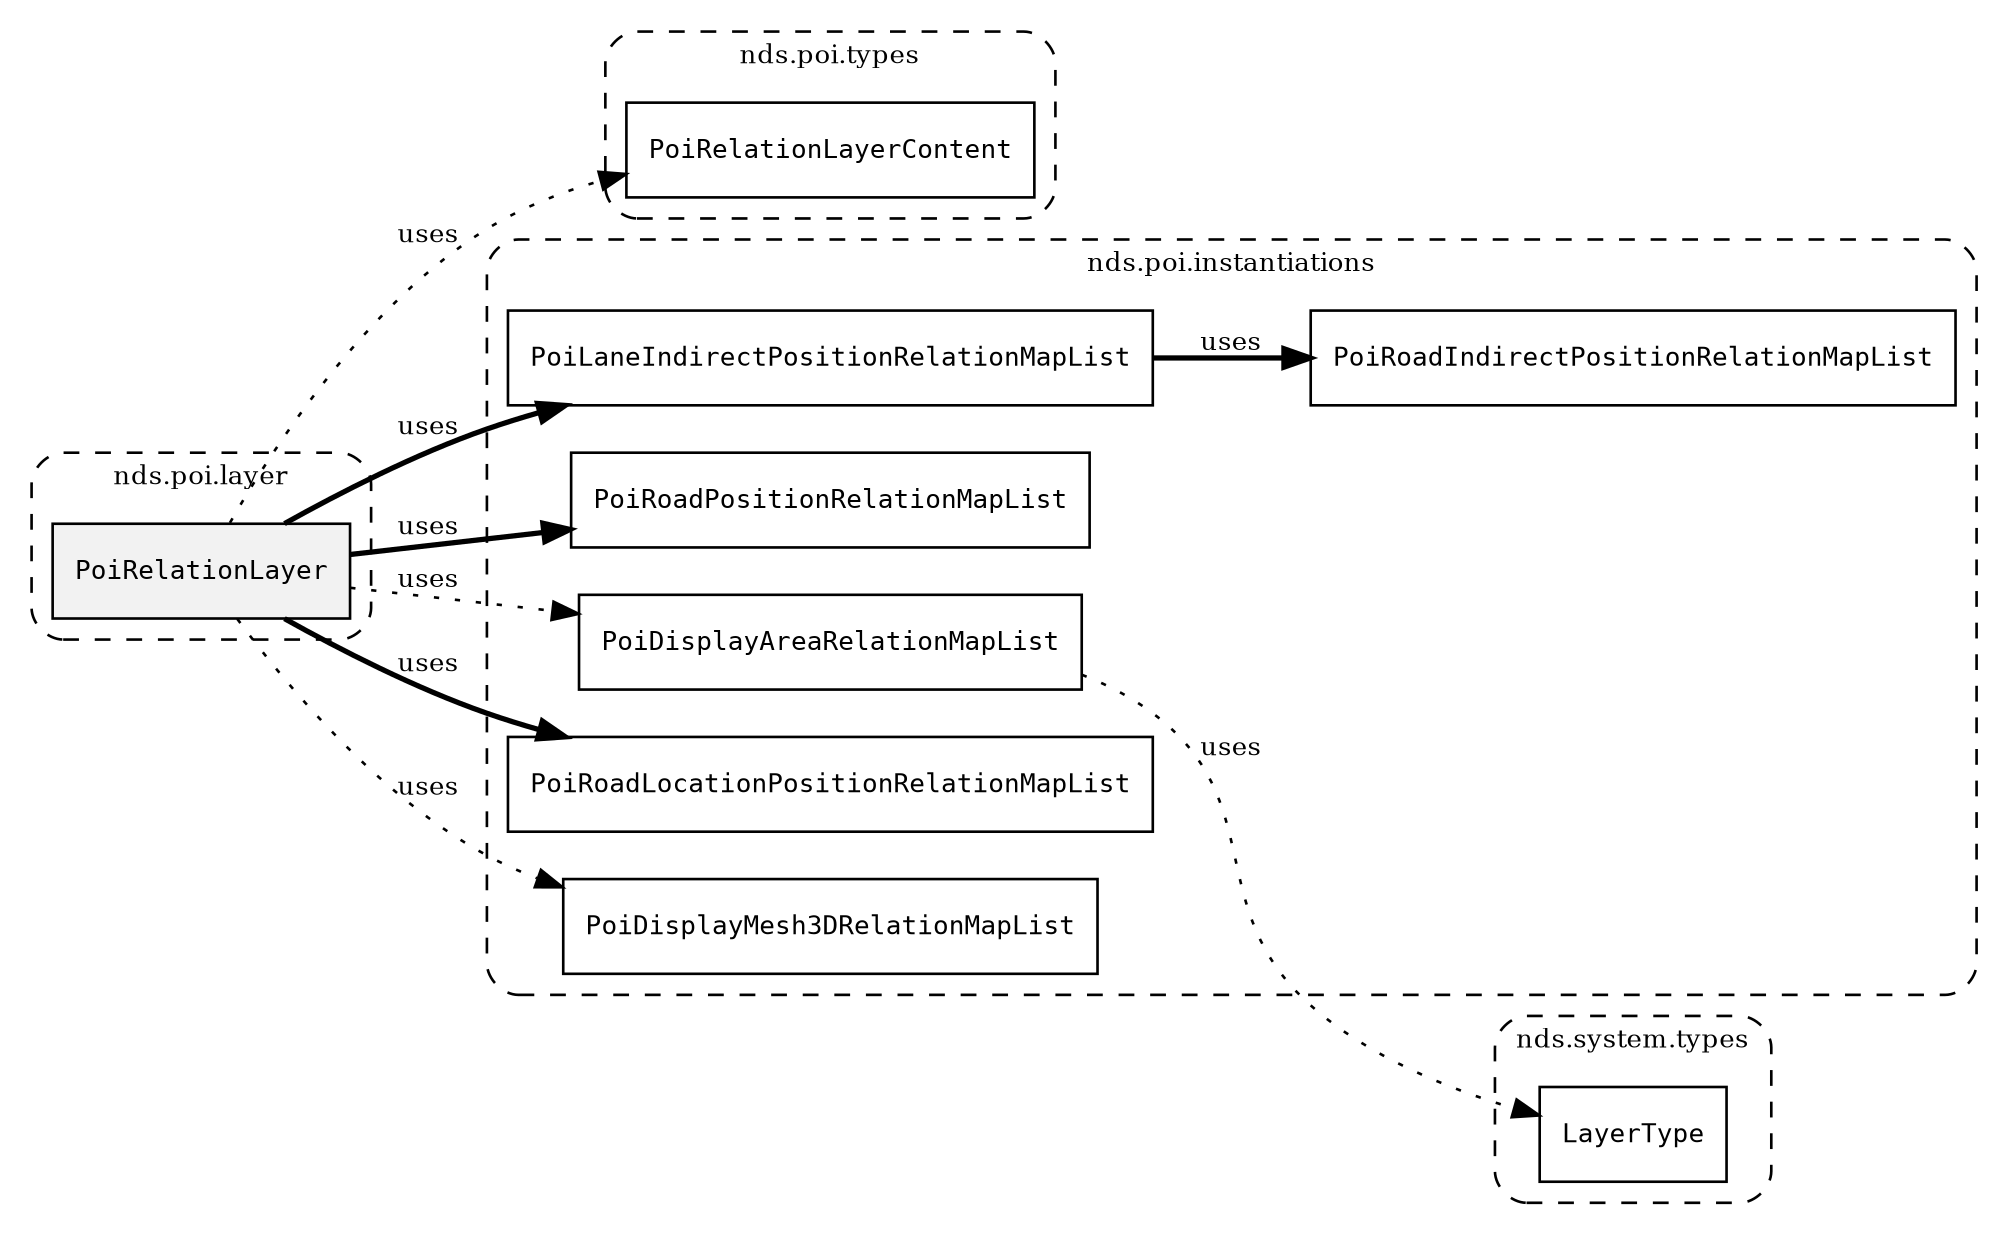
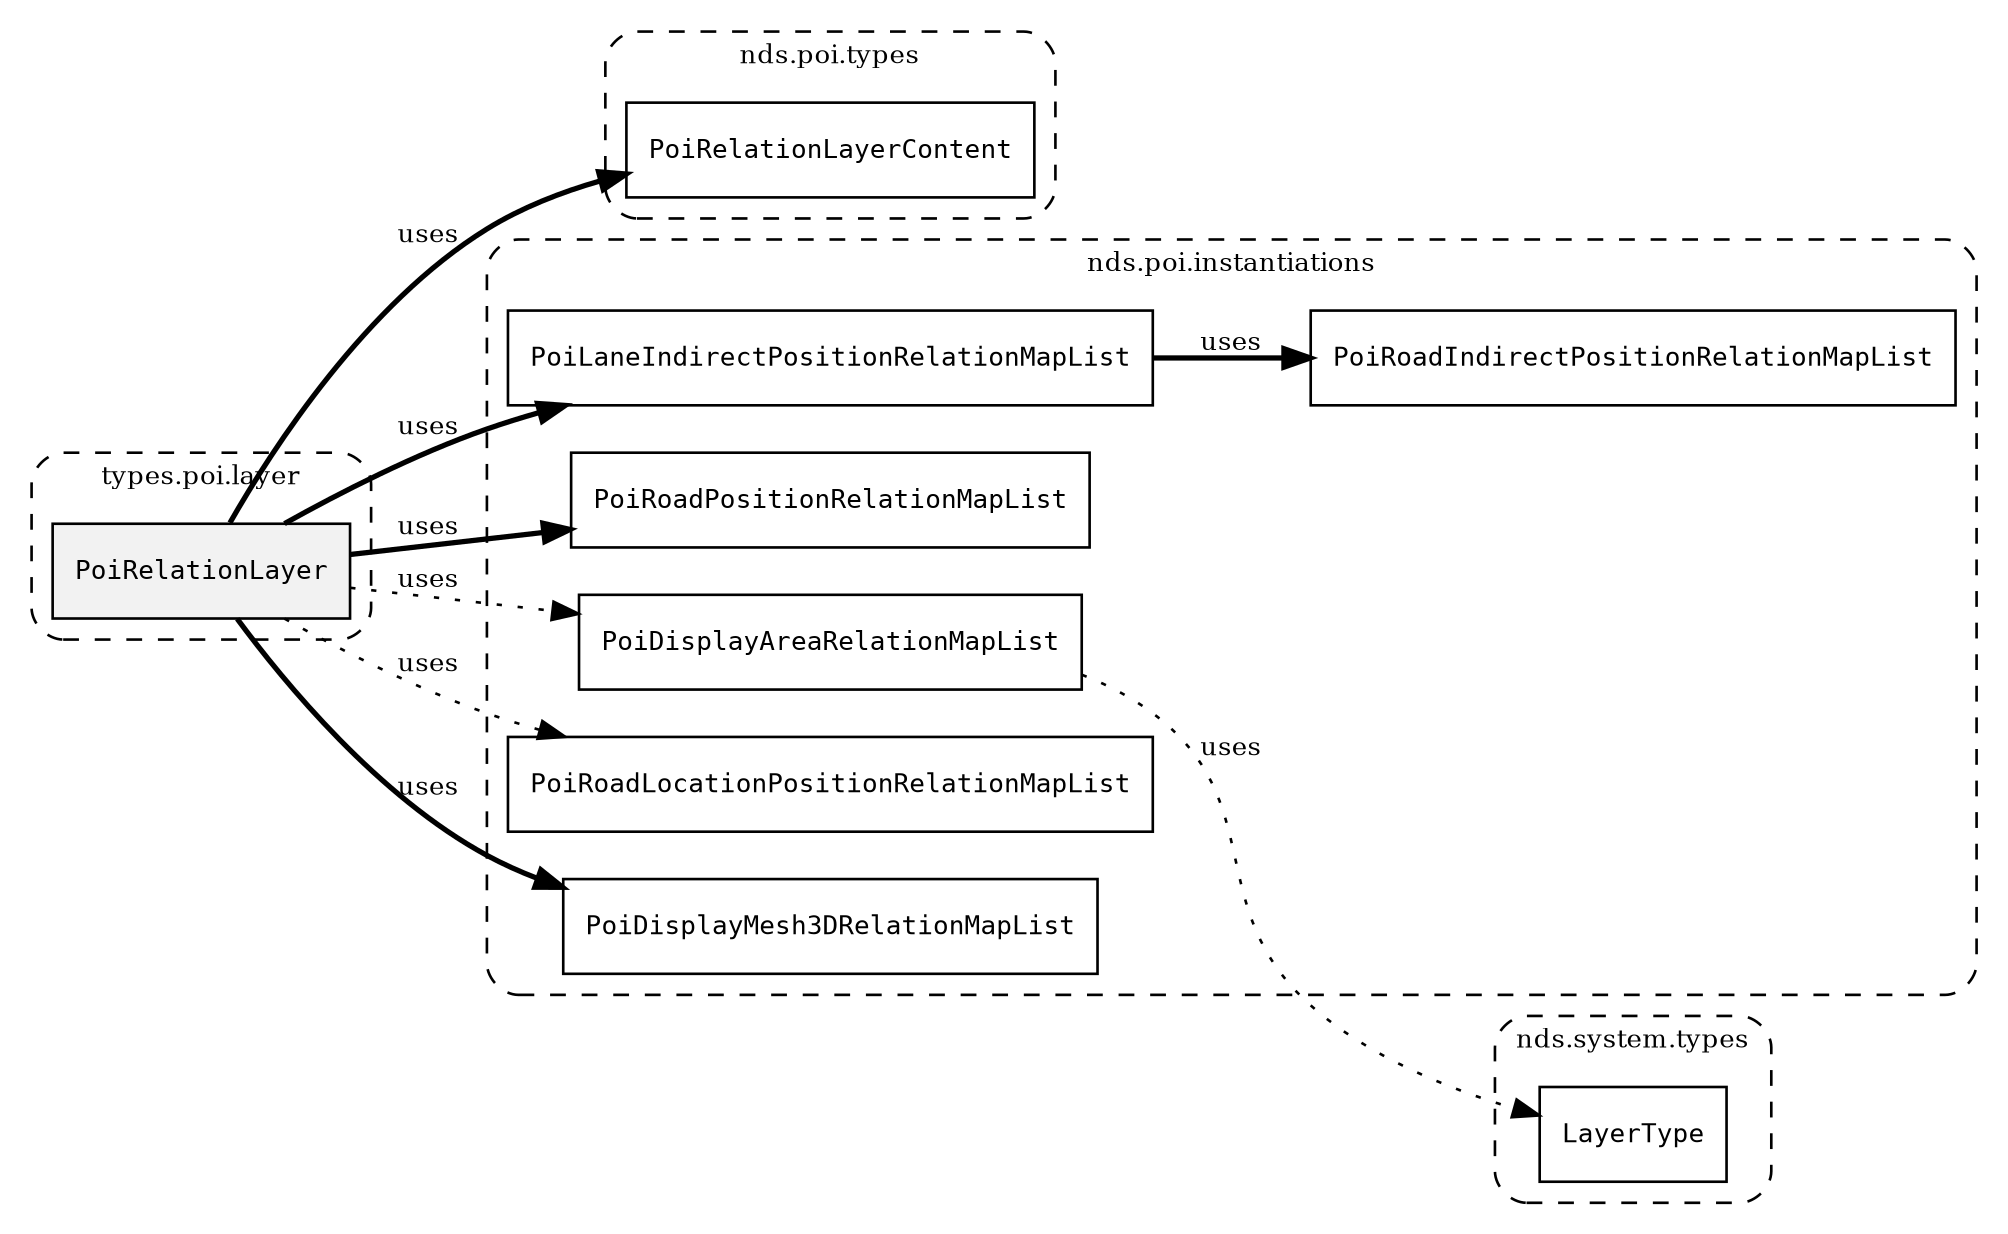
edge "PoiRelationLayer" -> "PoiRelationLayerContent": style dotted -> bold
cluster "nds.poi.layer": label "nds.poi.layer" -> "types.poi.layer"
edge "PoiRelationLayer" -> "PoiRoadLocationPositionRelationMapList": style bold -> dotted
edge "PoiRelationLayer" -> "PoiDisplayMesh3DRelationMapList": style dotted -> bold
